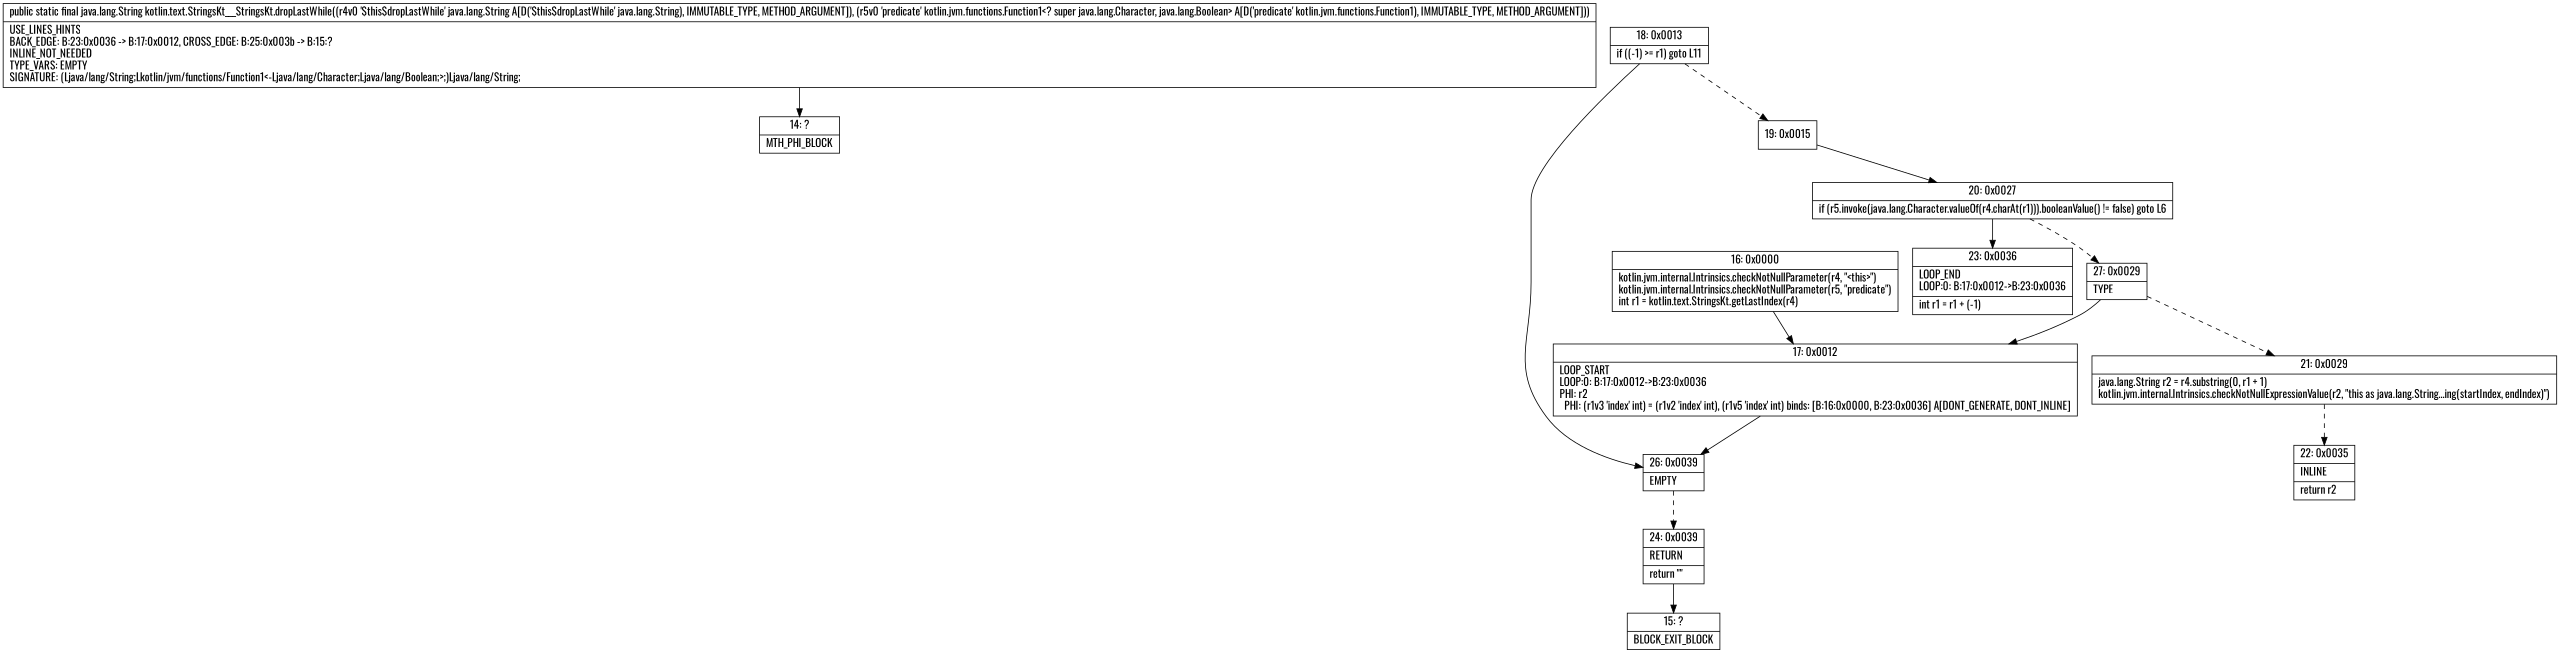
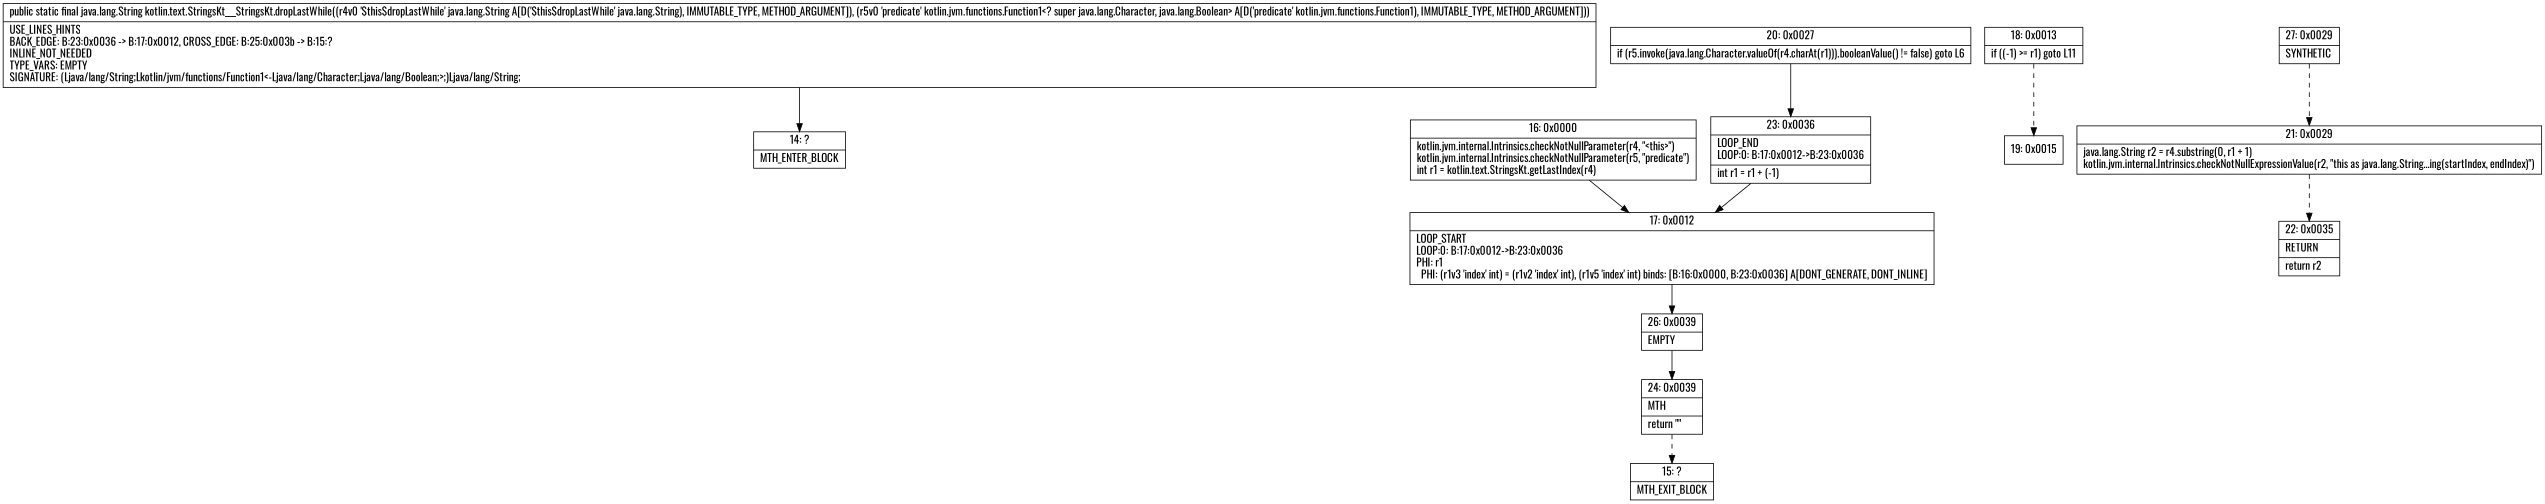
node "14: ?": text "MTH_PHI_BLOCK" -> "MTH_ENTER_BLOCK"
edge "19: 0x0015" -> "20: 0x0027": removed
edge "20: 0x0027" -> "27: 0x0029": removed
edge "18: 0x0013" -> "26: 0x0039": removed
node "27: 0x0029": text "TYPE" -> "SYNTHETIC"
edge "27: 0x0029" -> "17: 0x0012": now "23: 0x0036" -> "17: 0x0012"
node "17: 0x0012": text "PHI: r2" -> "PHI: r1"
node "22: 0x0035": text "INLINE" -> "RETURN"
edge "26: 0x0039" -> "24: 0x0039": style dashed -> solid
node "24: 0x0039": text "RETURN" -> "MTH"
edge "24: 0x0039" -> "15: ?": style solid -> dashed
node "15: ?": text "BLOCK_EXIT_BLOCK" -> "MTH_EXIT_BLOCK"
